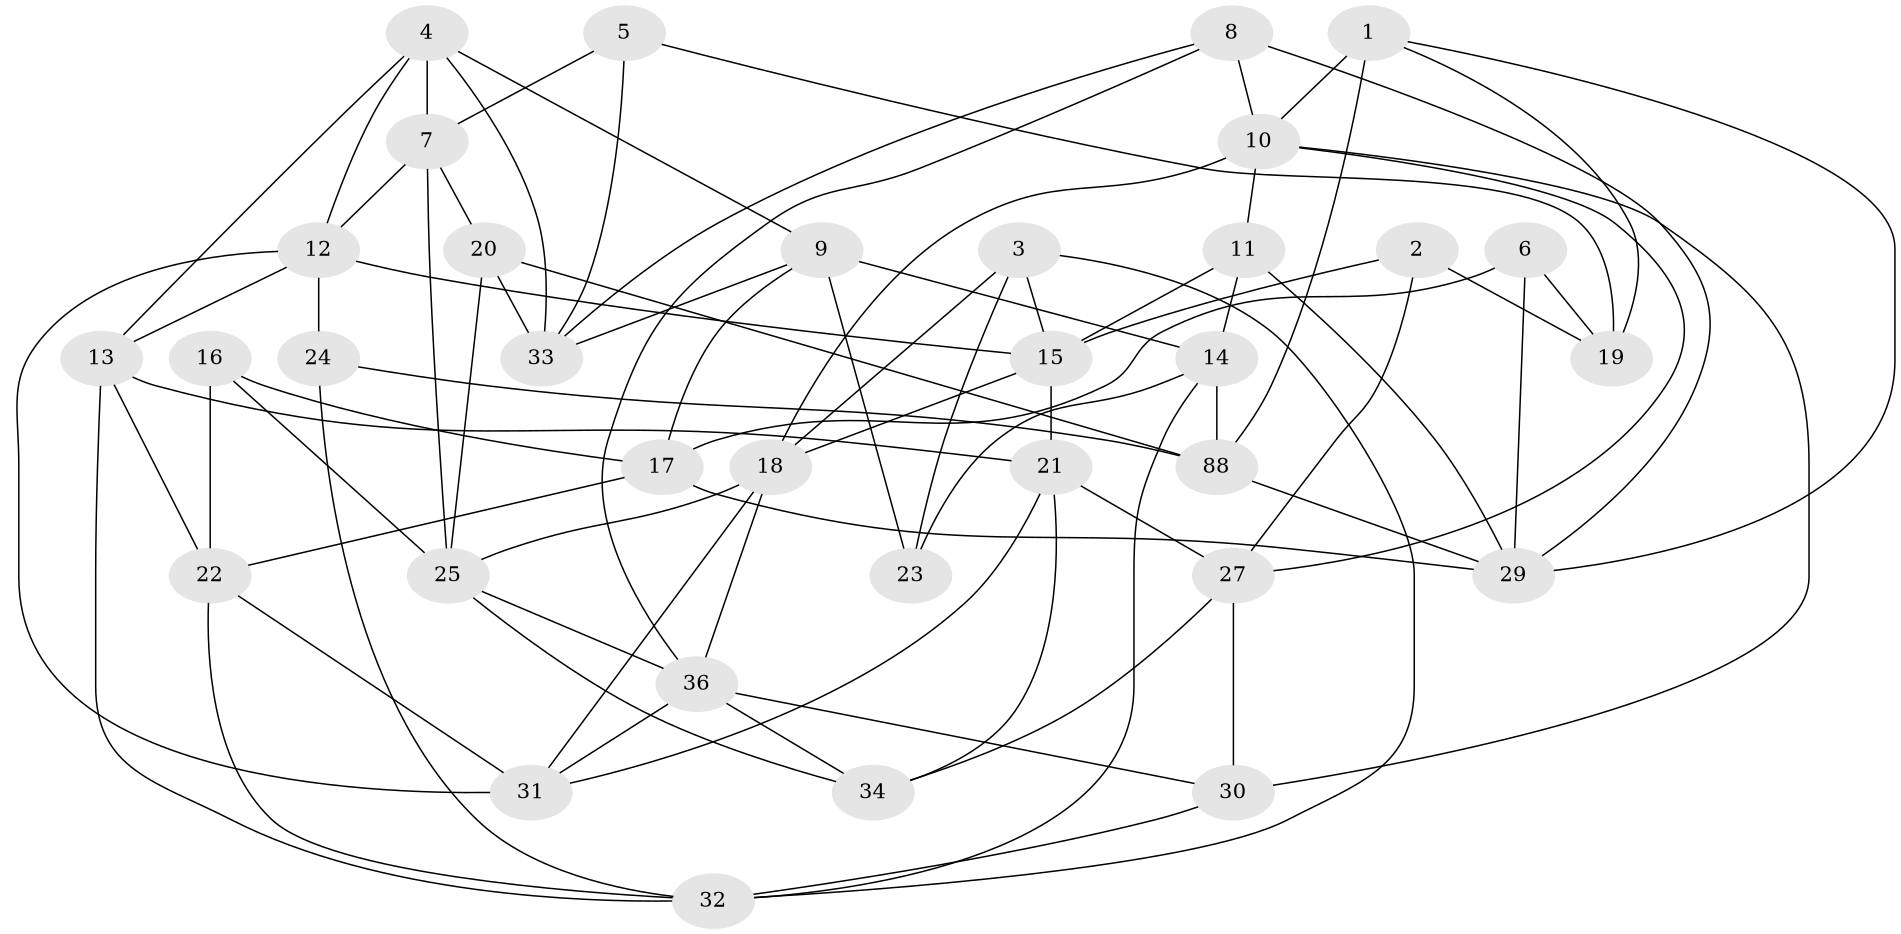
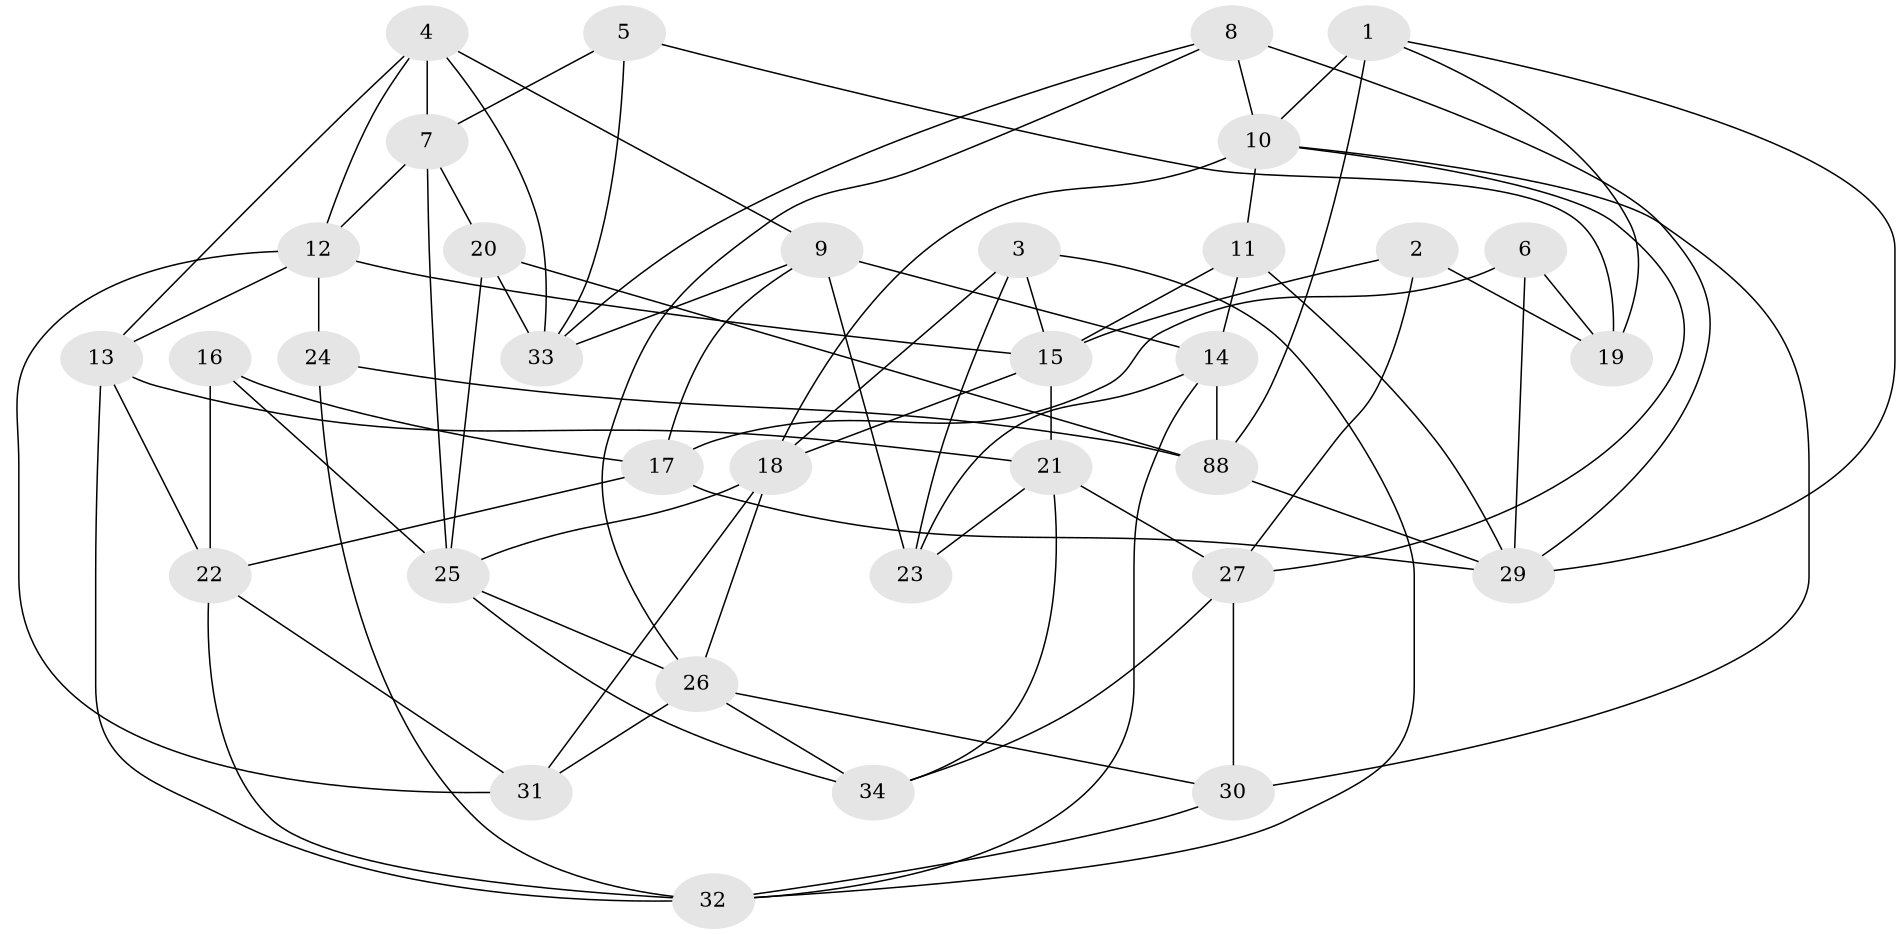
node "36": label "36" -> "26"
edge "21" -- "31": now "21" -- "23"
